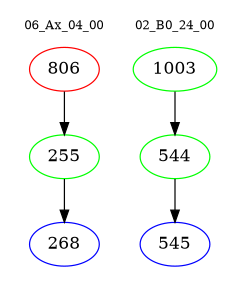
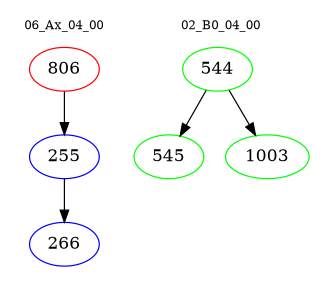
cluster "02_B0_24_00": label "02_B0_24_00" -> "02_B0_04_00"
edge "1003" -> "544": reversed
node "255": color green -> blue
node "268": label "268" -> "266"
node "545": color blue -> green
